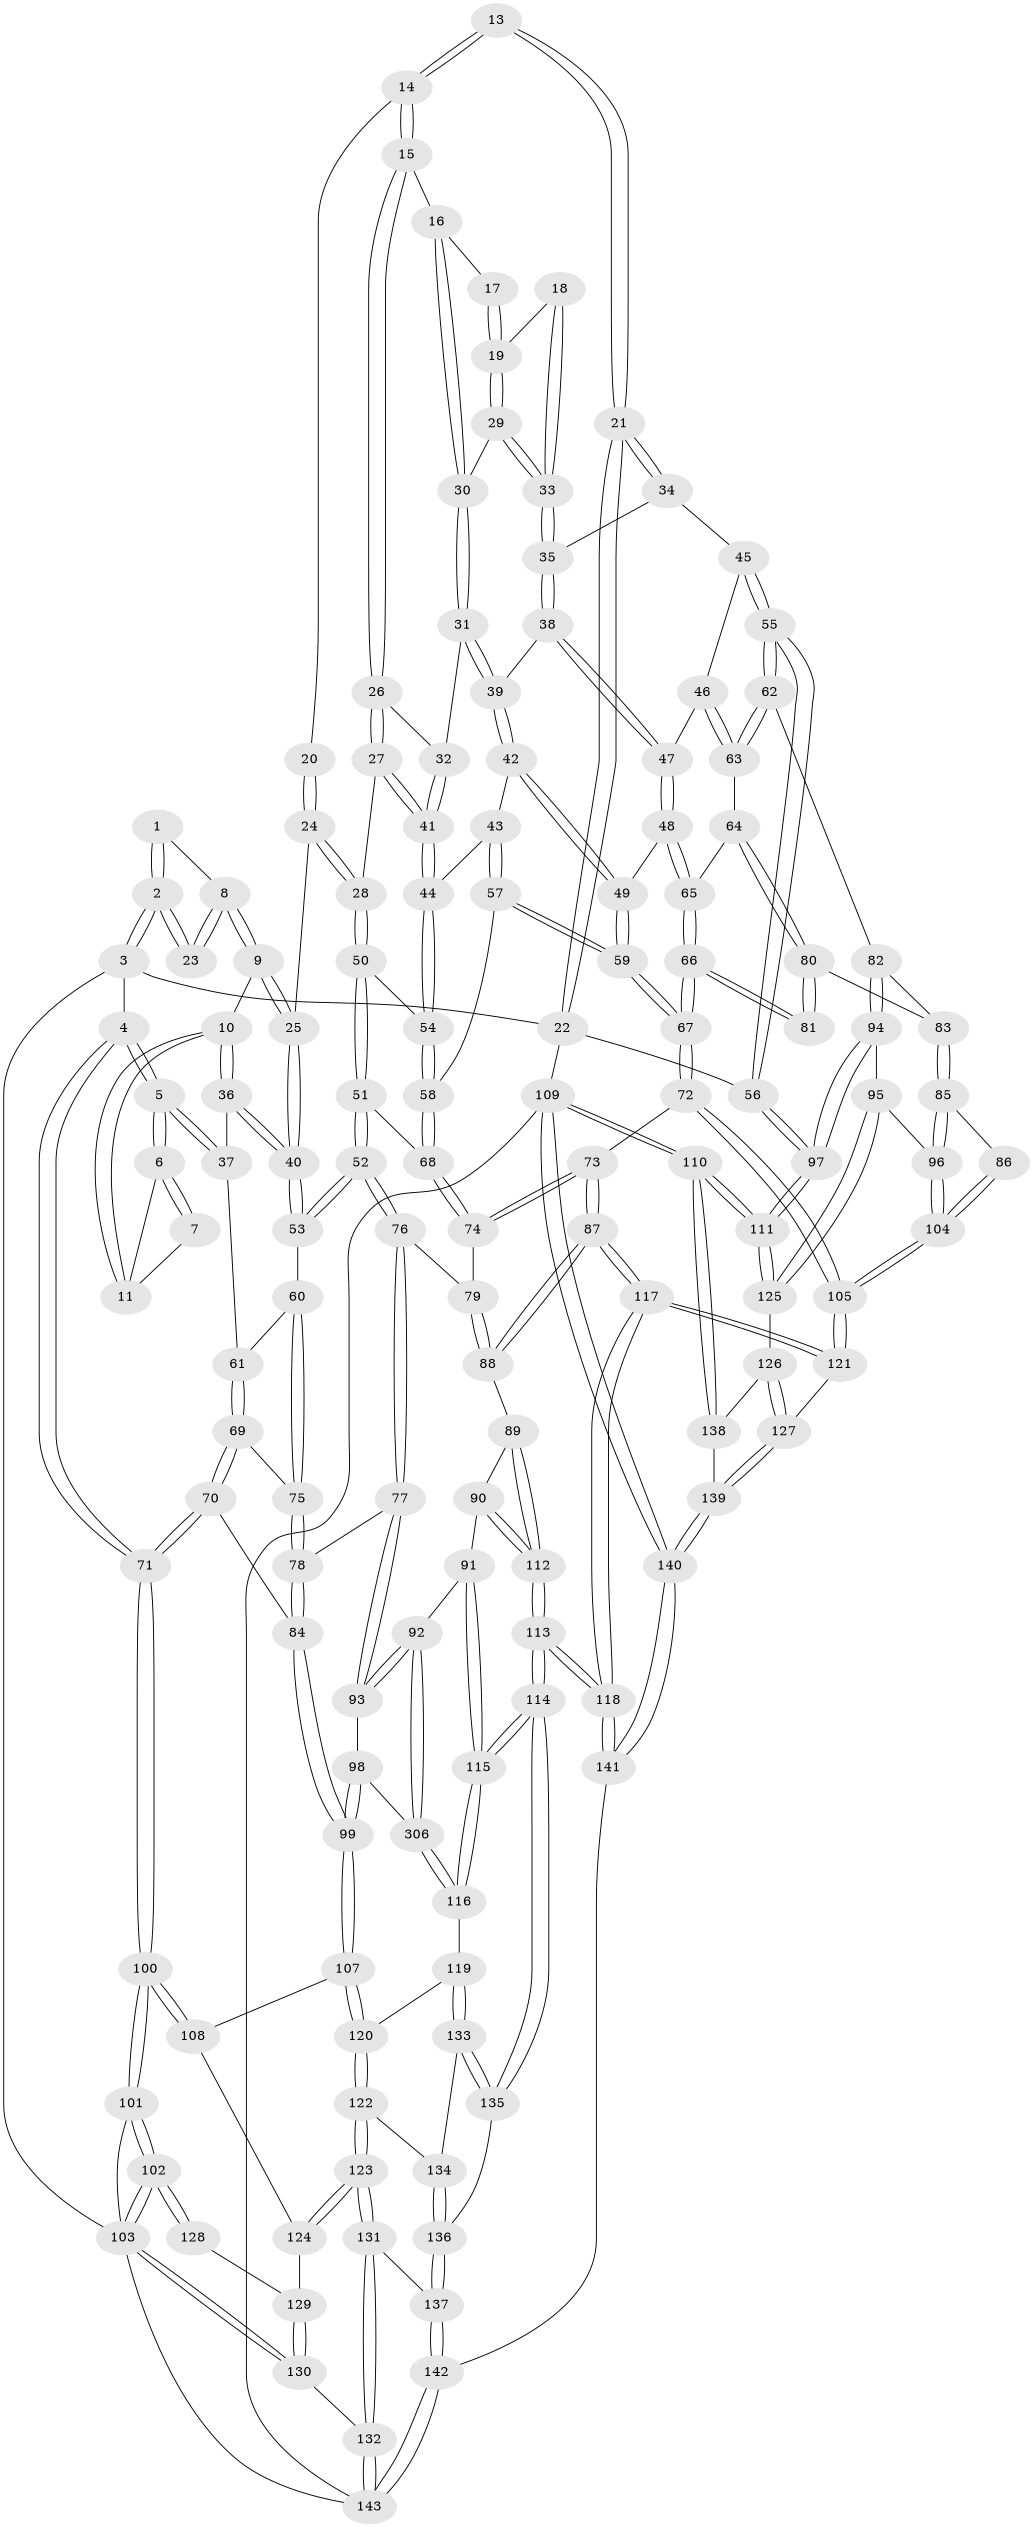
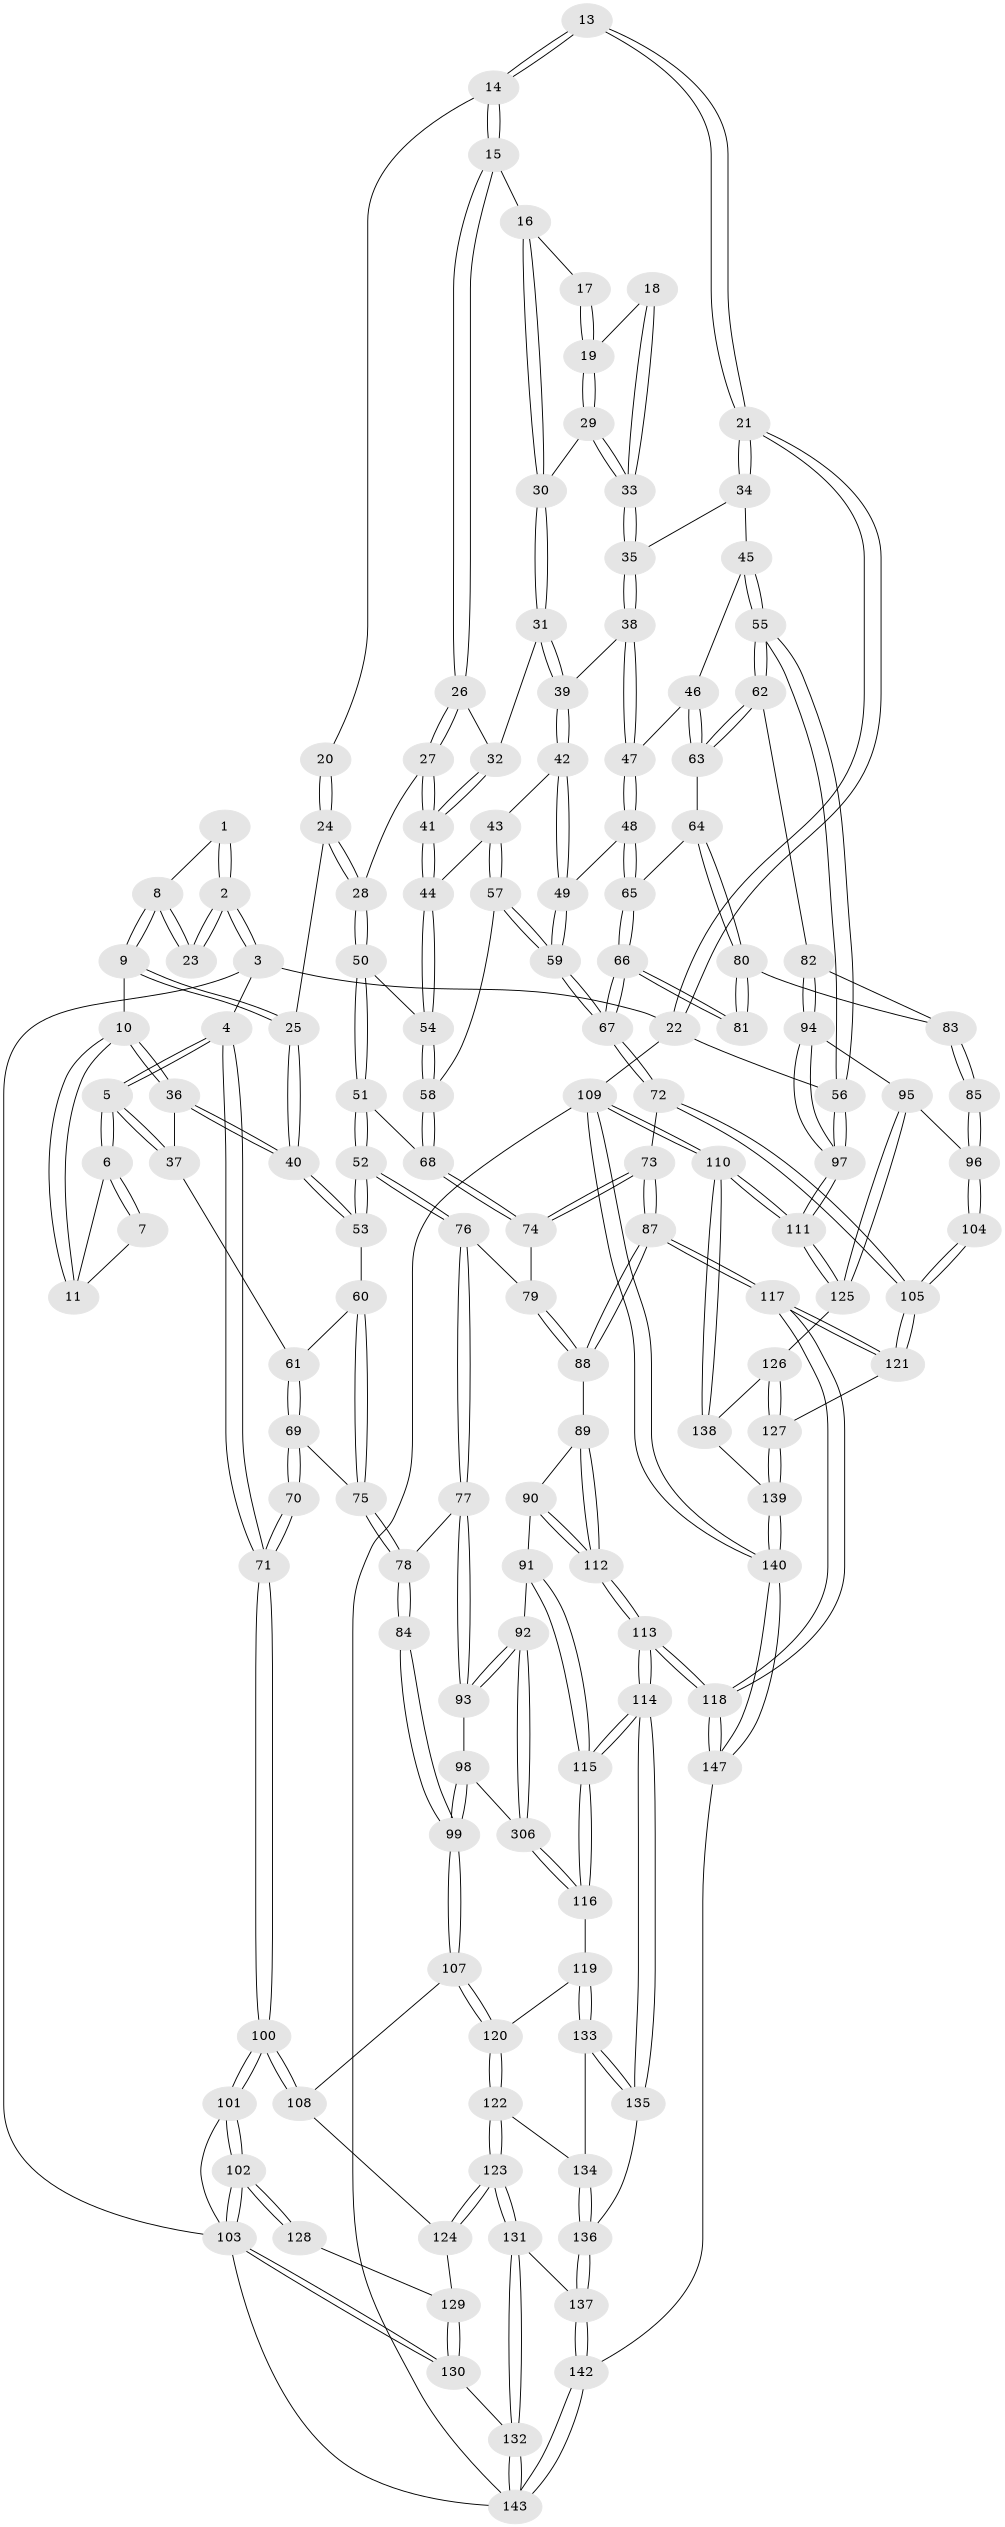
node "86": removed
edge "70" -- "84": removed
node "141": label "141" -> "147"
